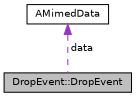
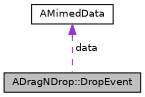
node "DropEvent::DropEvent": label "DropEvent::DropEvent" -> "ADragNDrop::DropEvent"
